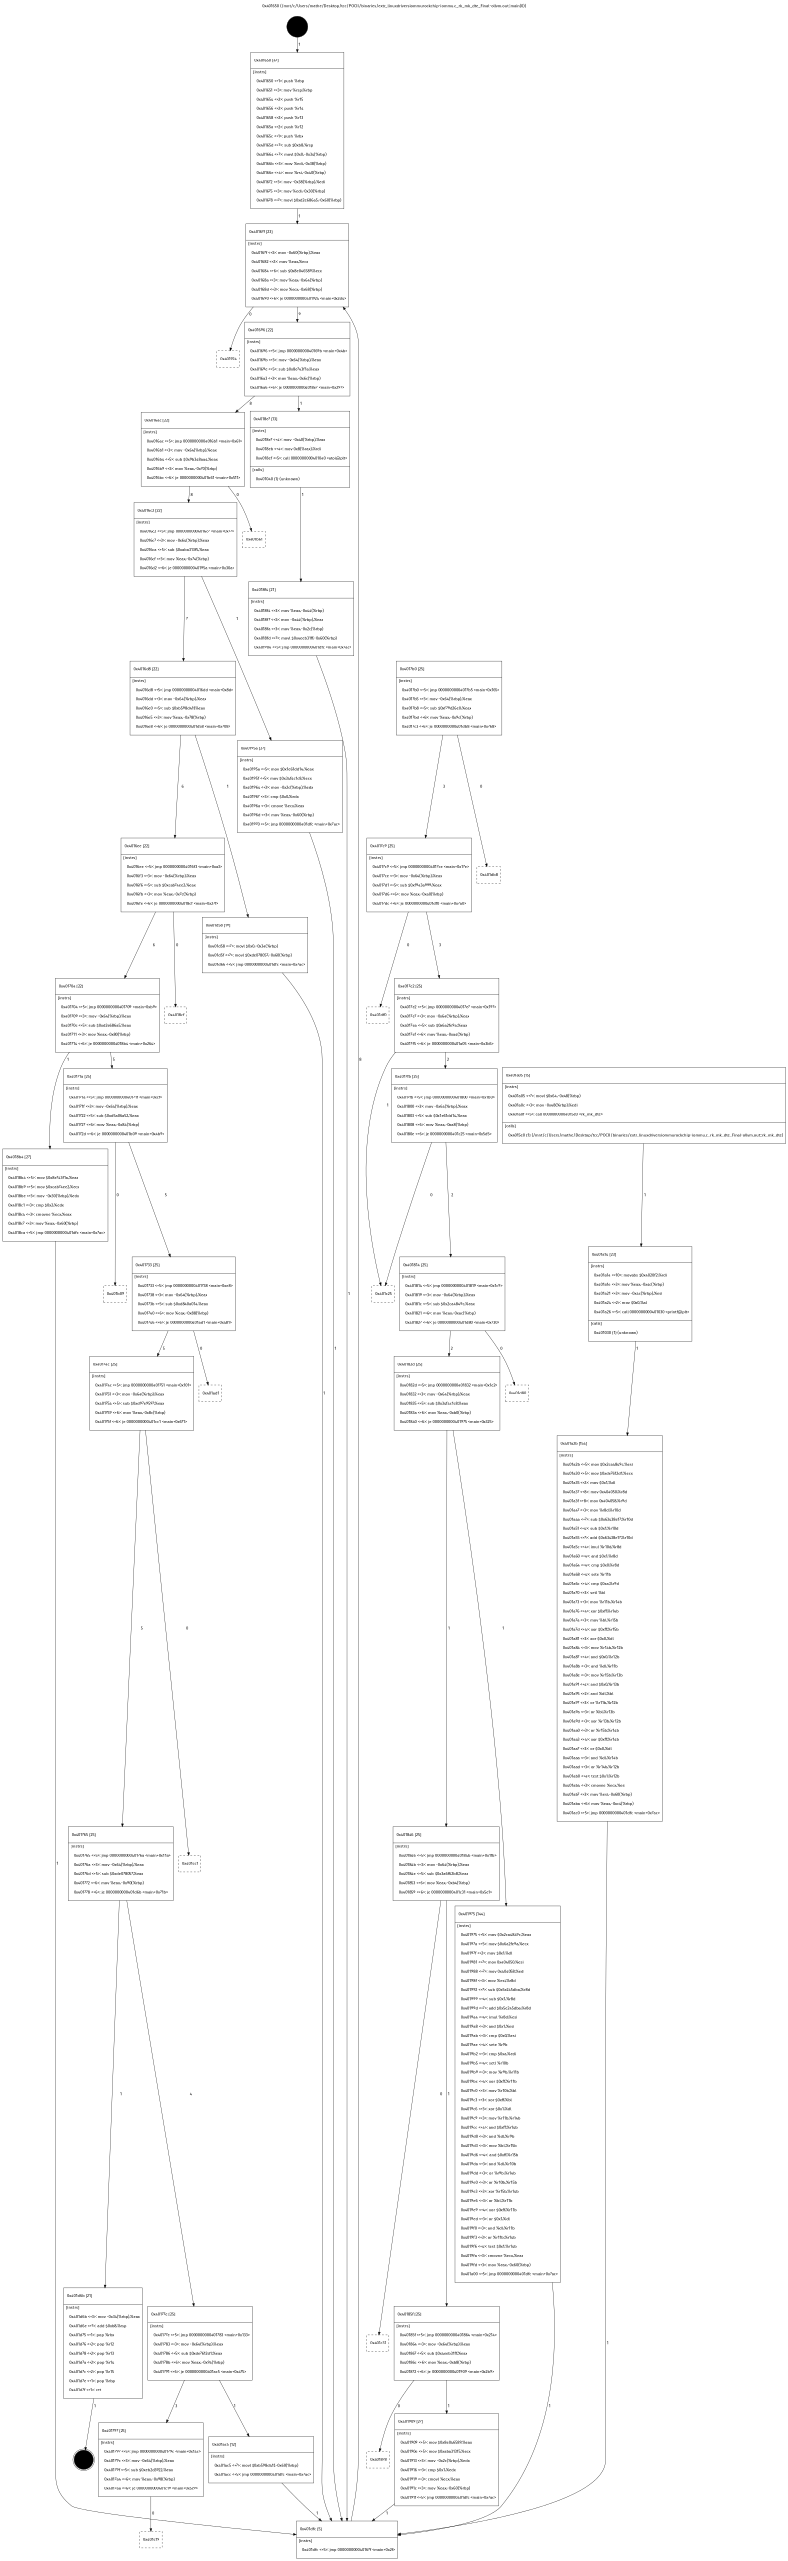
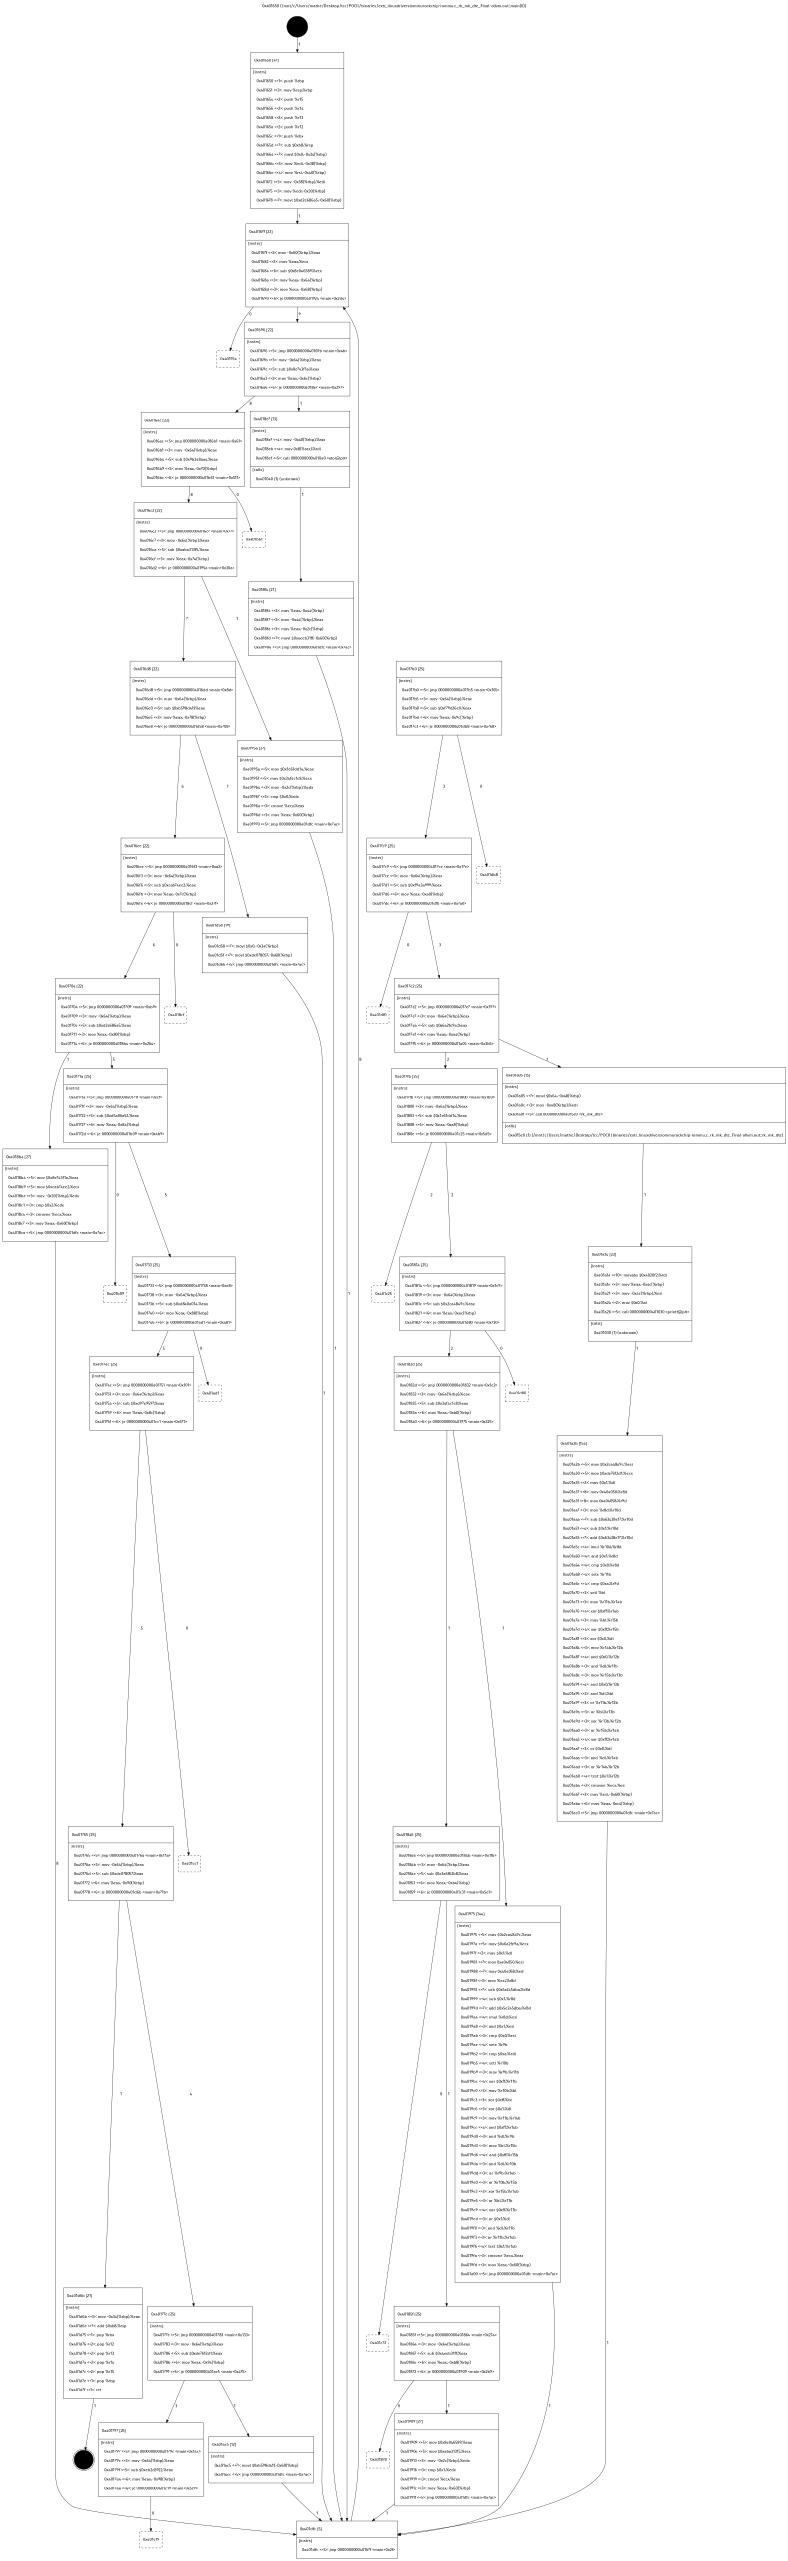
edge "0x4017e2 [25]" -> "0x401c25": now "0x4017e2 [25]" -> "0x401a05 [15]"
edge "0x4017fb [25]" -> "0x401c25": label " 0" -> " 2"
edge "0x4018b4 [27]" -> "0x401dfc [5]": label " 1" -> " 8"
